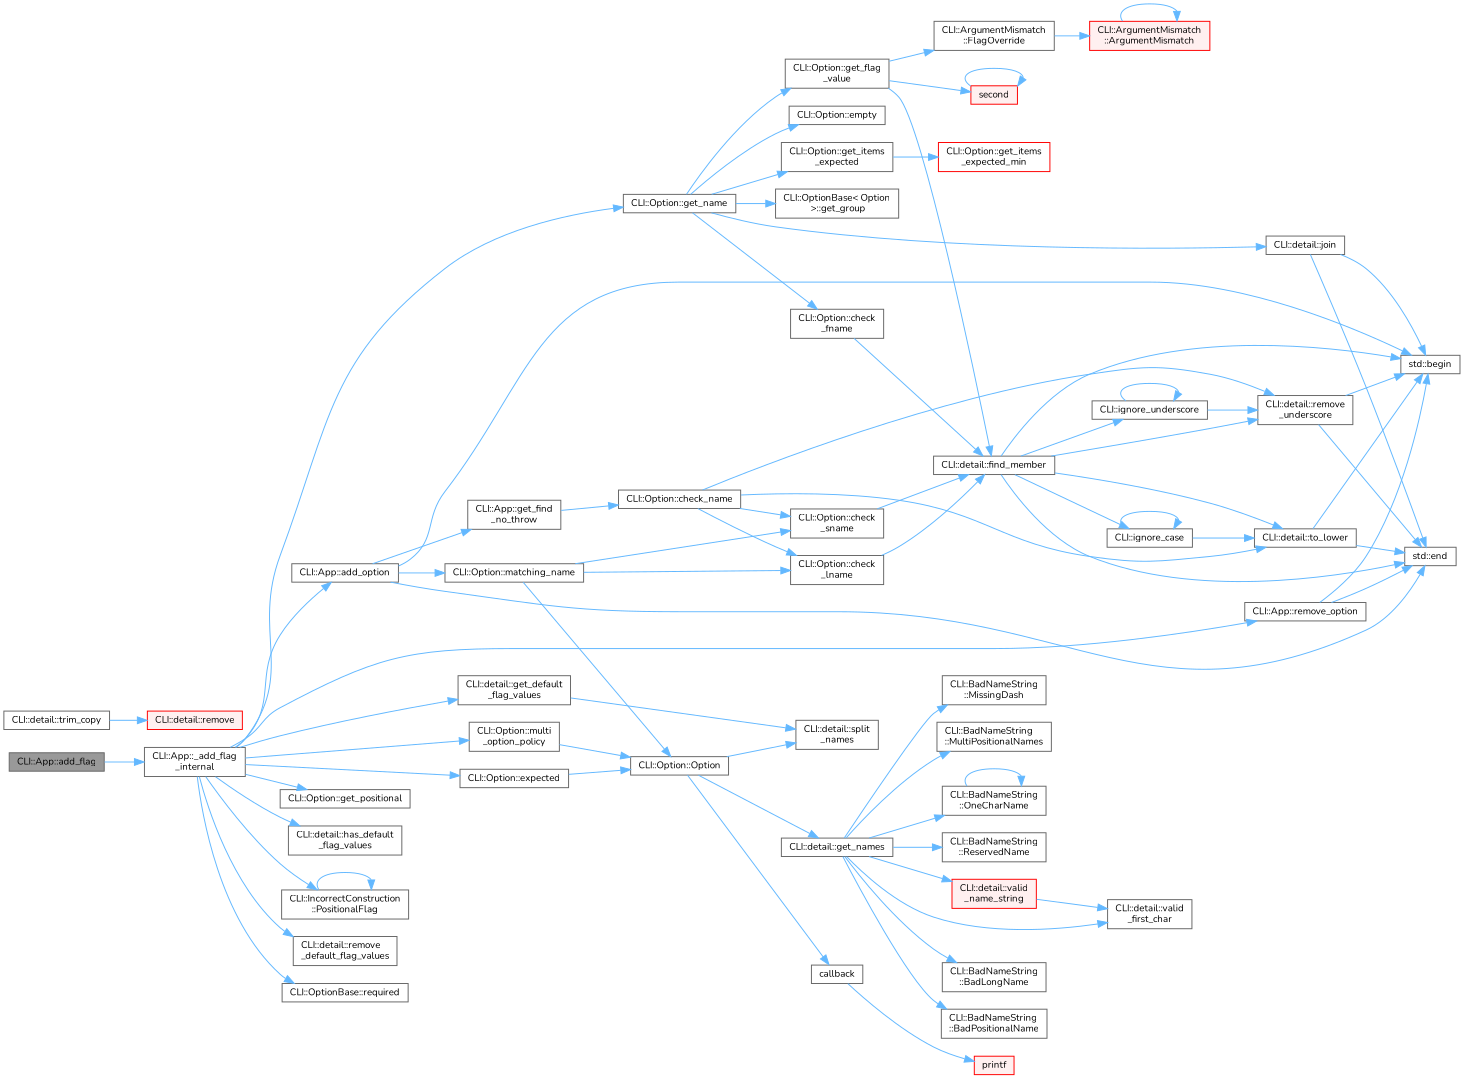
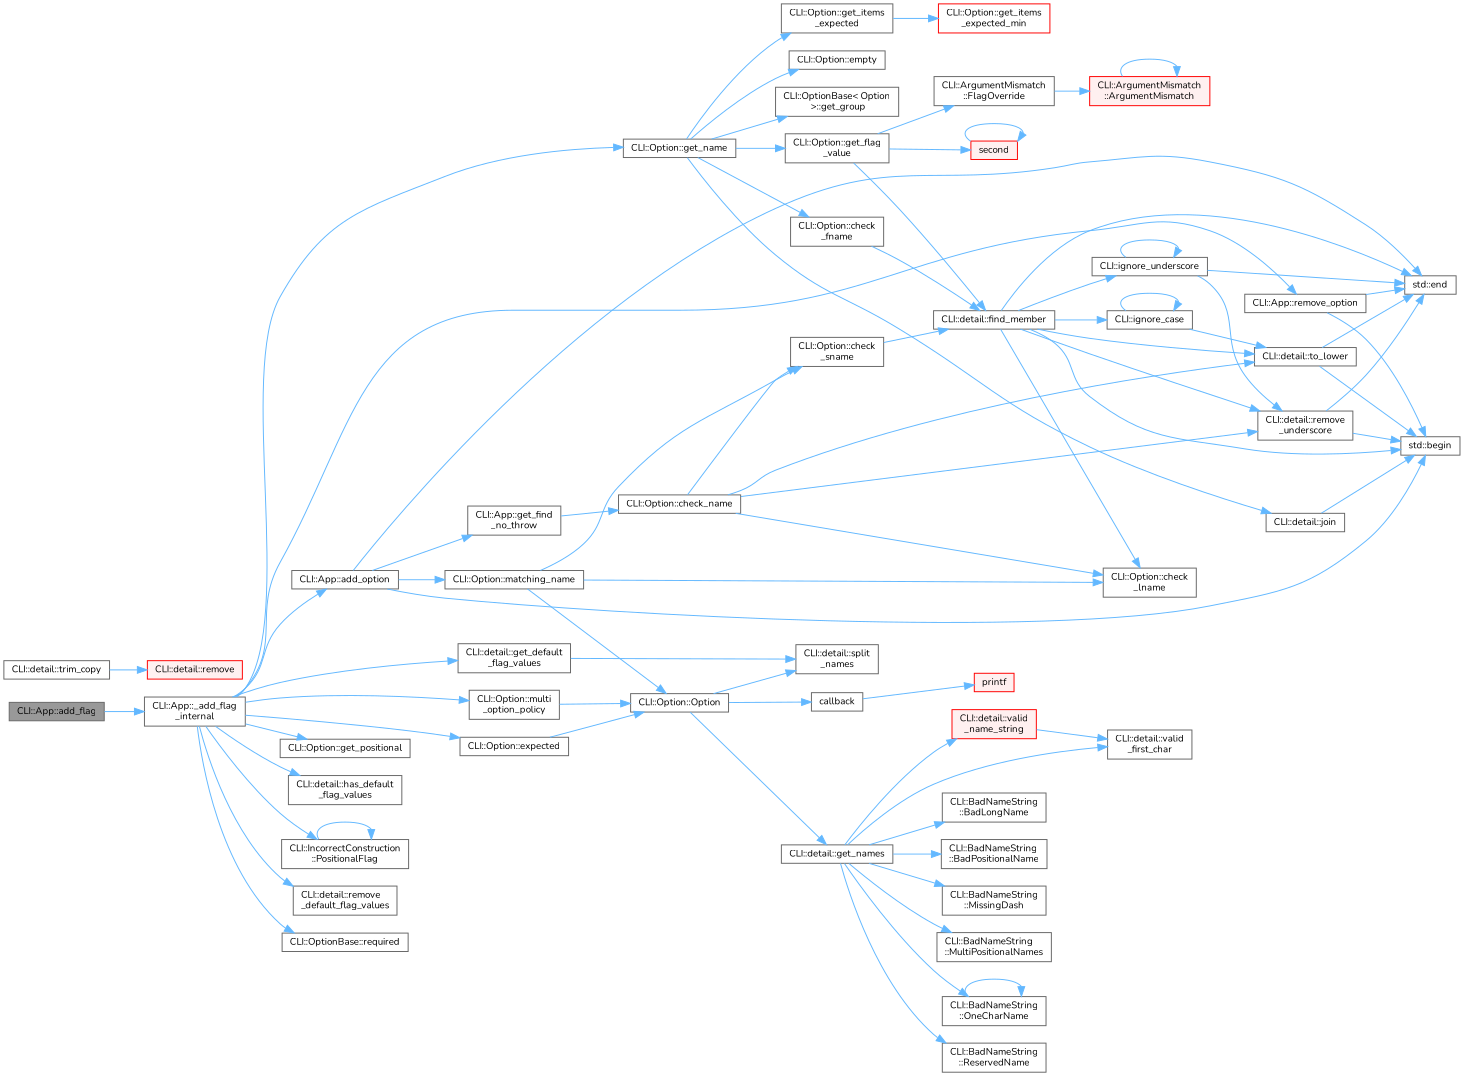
edge "CLI::detail::join" -> "std::end": now "CLI::ignore_underscore" -> "std::end"
edge "CLI::Option::check _lname" -> "CLI::detail::find_member": reversed
